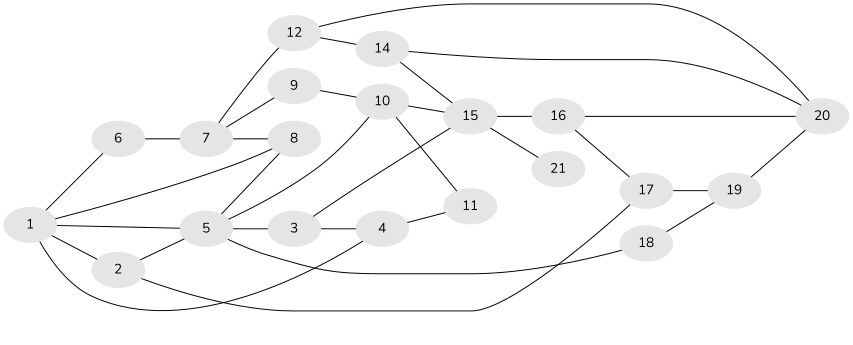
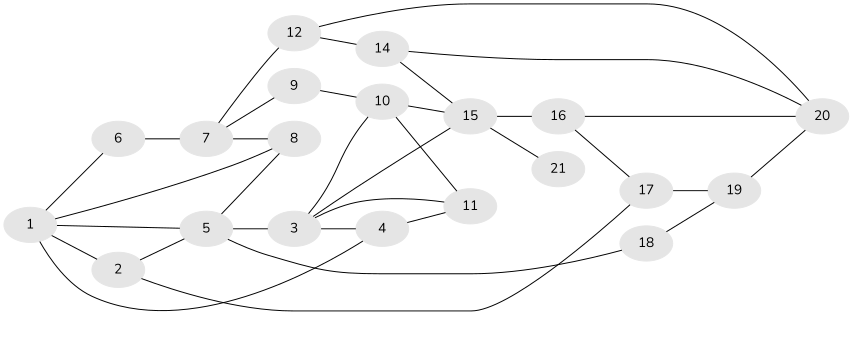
edge "10" -- "5": now "10" -- "3"
edge "11" -- "3": added
